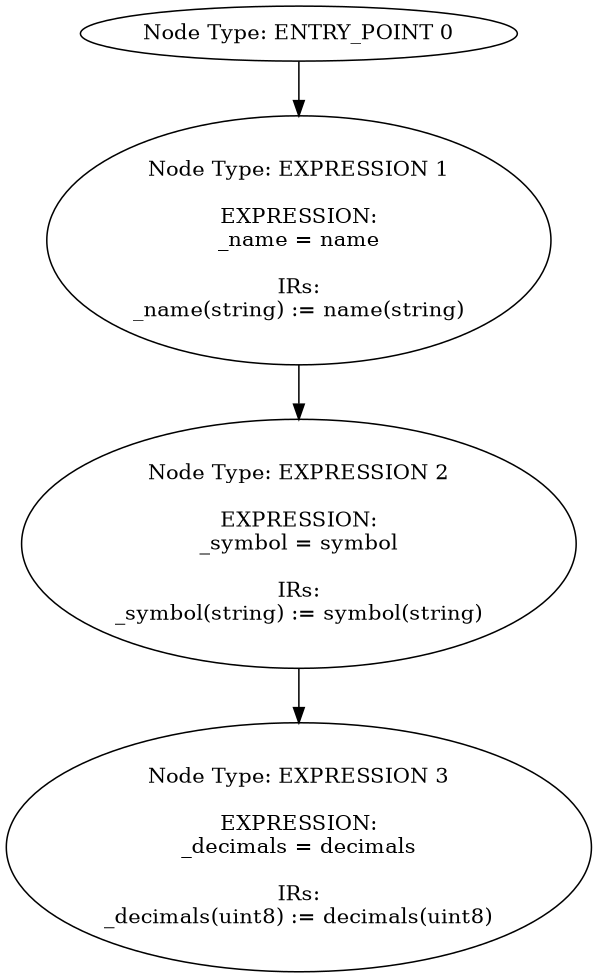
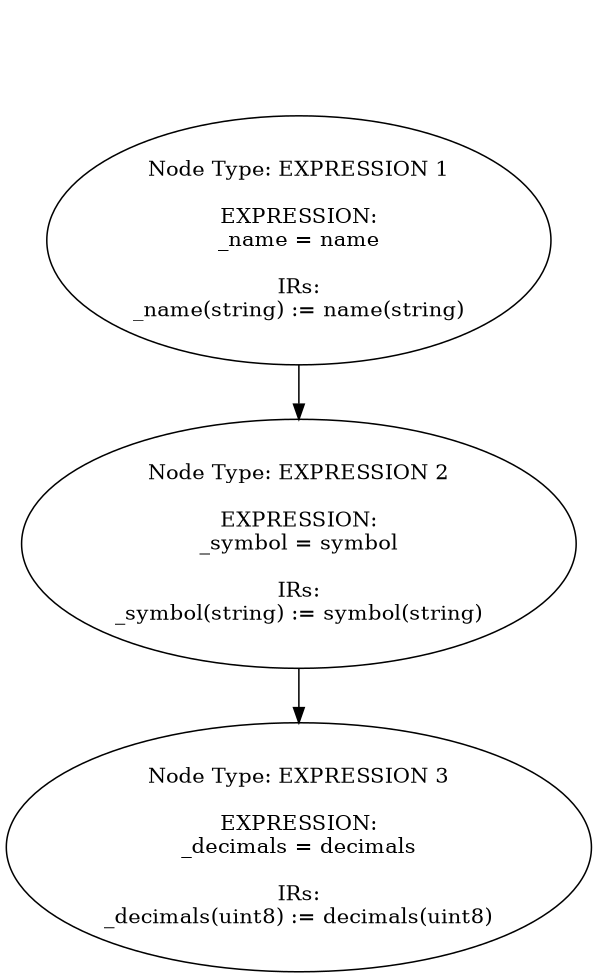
node "Node Type: ENTRY_POINT 0": removed
